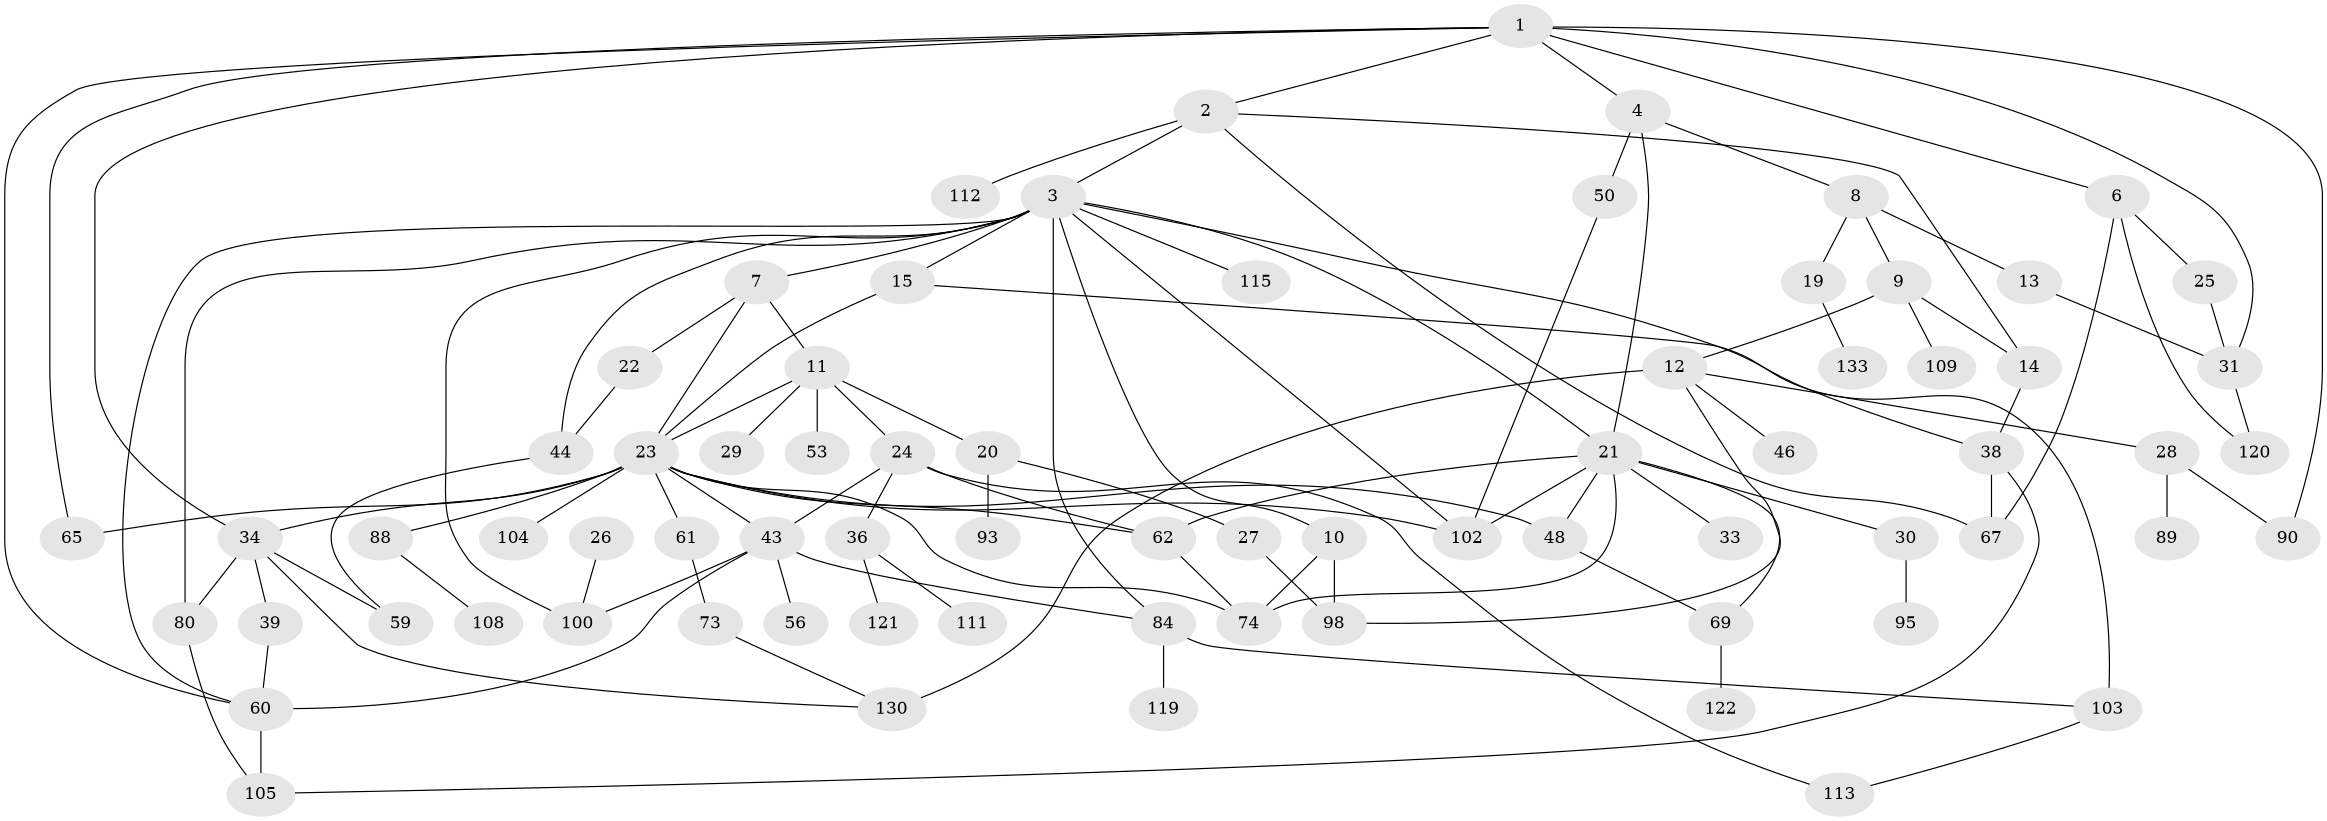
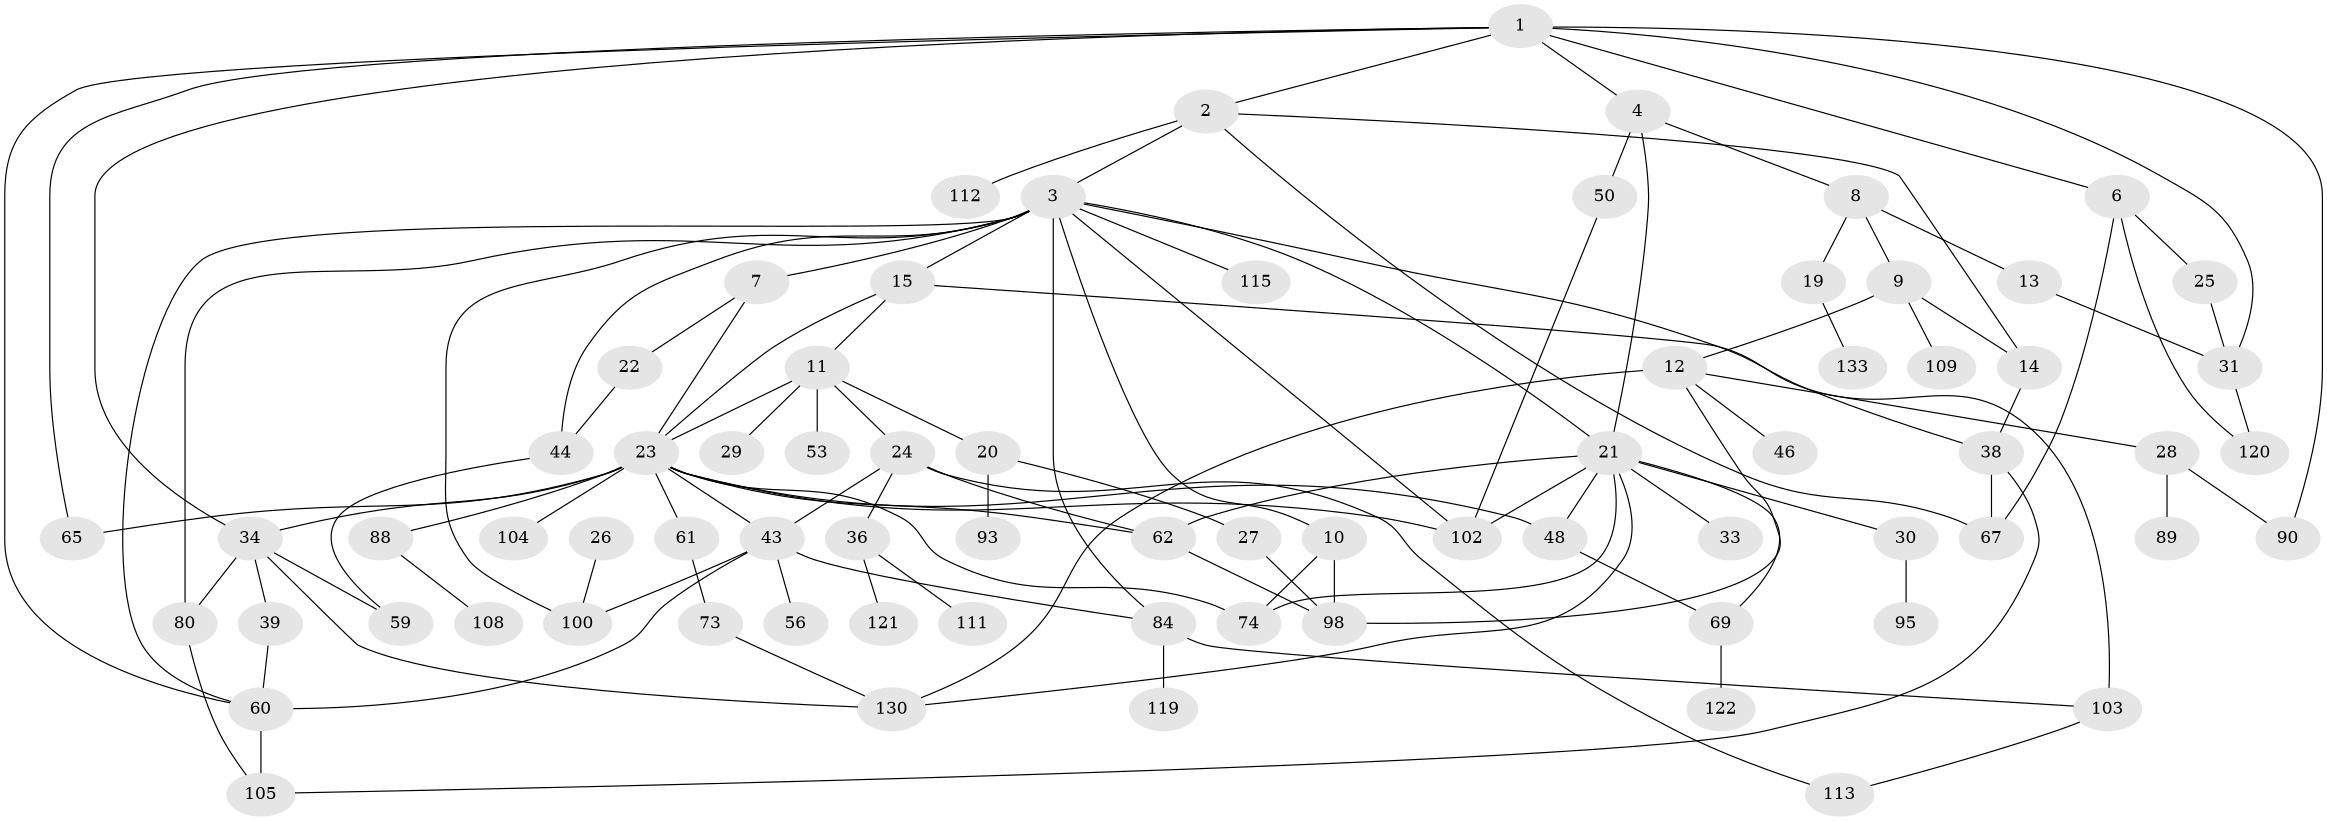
edge "7" -- "11": now "15" -- "11"
edge "62" -- "74": now "62" -- "98"
edge "21" -- "130": added
